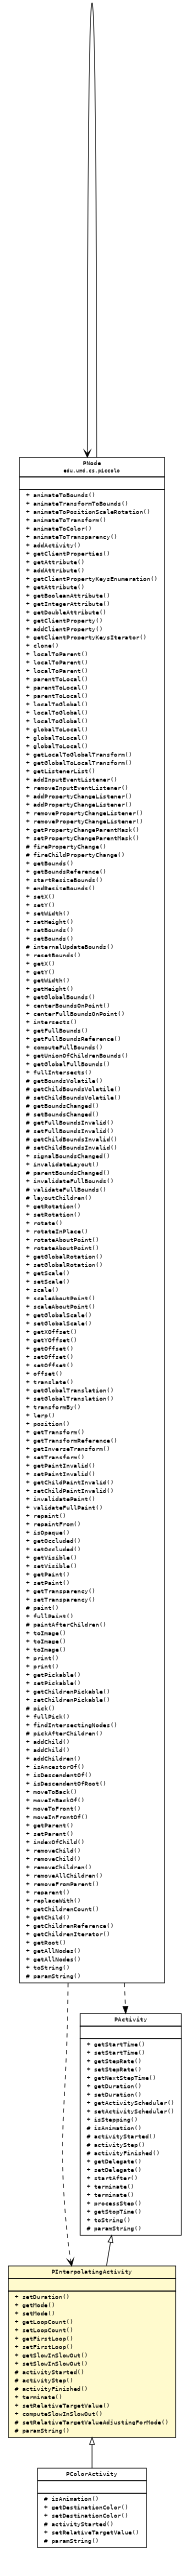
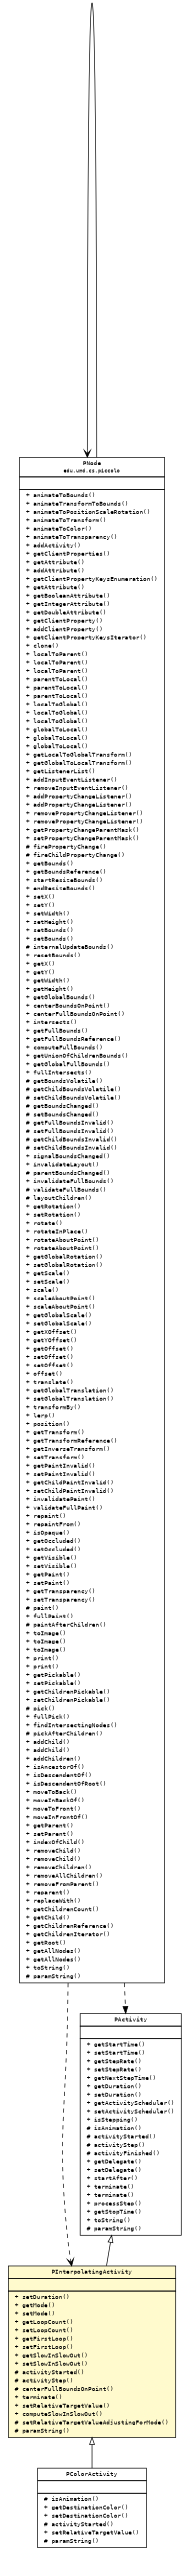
node "PInterpolatingActivity": text "# activityFinished()" -> "# centerFullBoundsOnPoint()"
